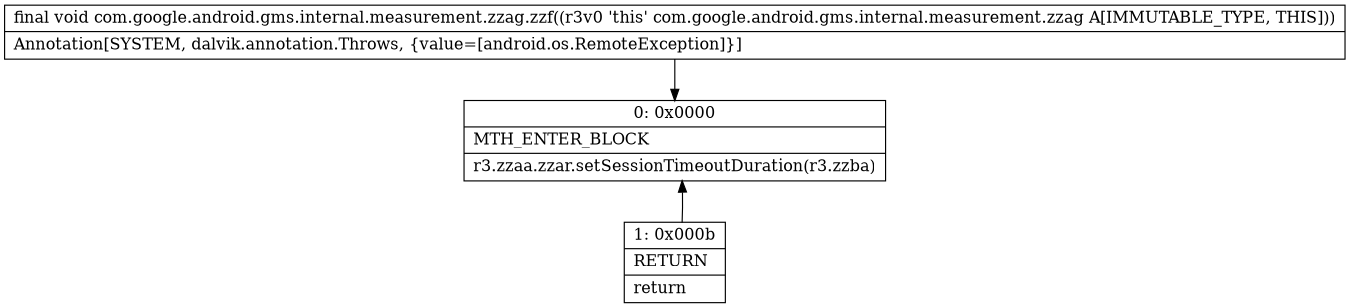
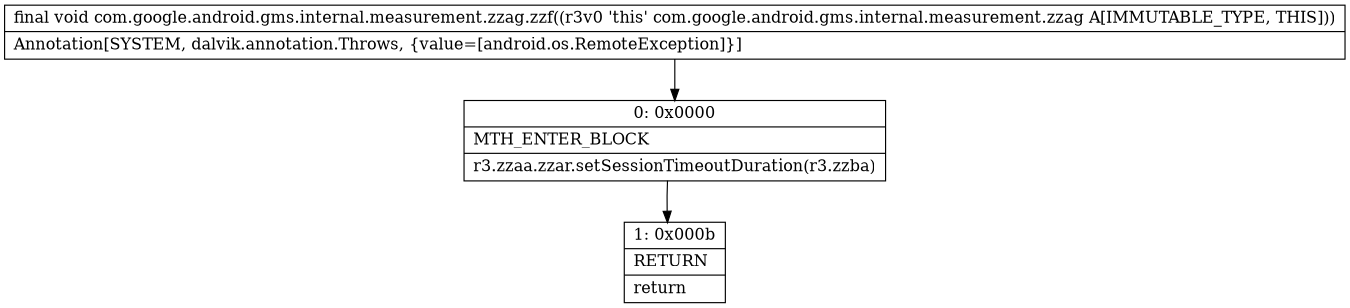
edge "1: 0x000b" -> "0: 0x0000": reversed
